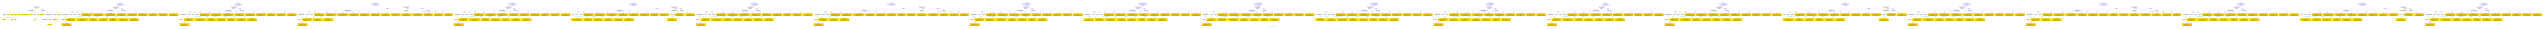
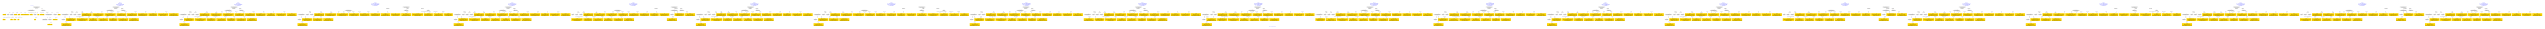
node "creationDate": fillcolor lightgray -> gold
node "galleryLabel": fillcolor gold -> lightgray
node "deathDate": added
